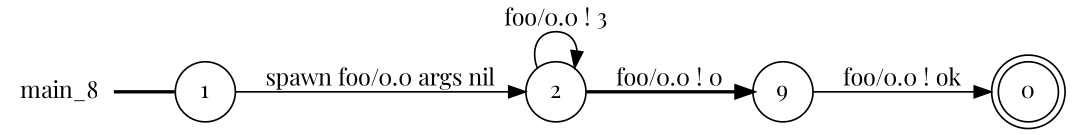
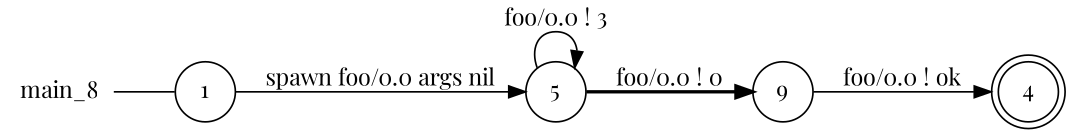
edge "main_8" -- "1": style bold -> solid
node "2": label "2" -> "5"
node "0": label "0" -> "4"
